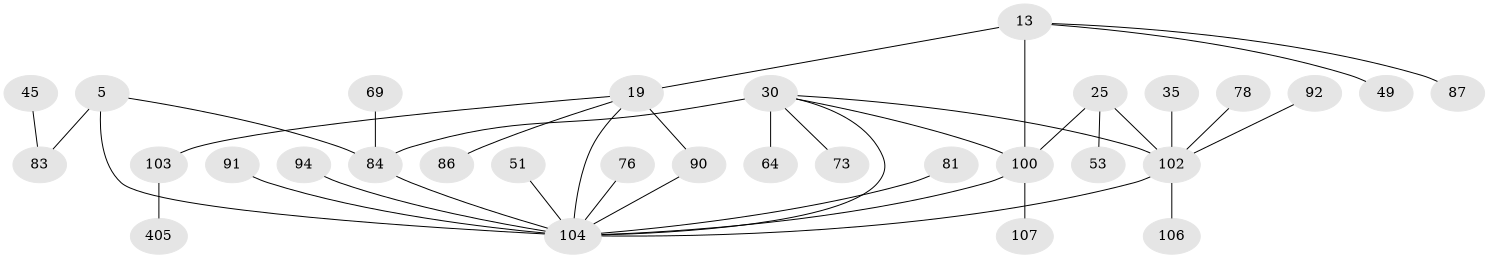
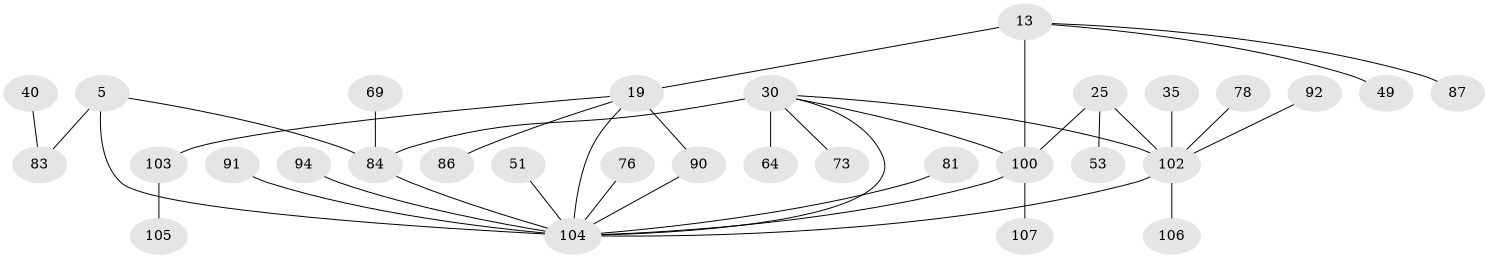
node "45": label "45" -> "40"
node "405": label "405" -> "105"
